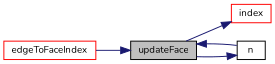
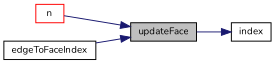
node "index": color red -> black
node "edgeToFaceIndex": color red -> black
node "n": color black -> red
edge "updateFace" -> "n": removed
